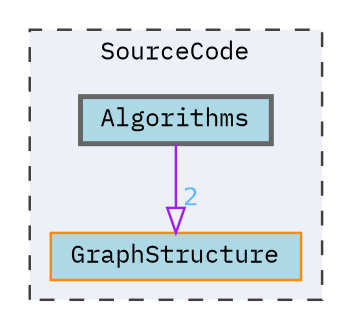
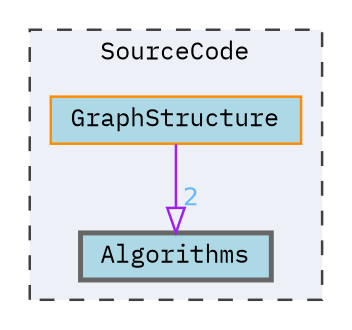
edge "Algorithms" -> "GraphStructure": reversed
